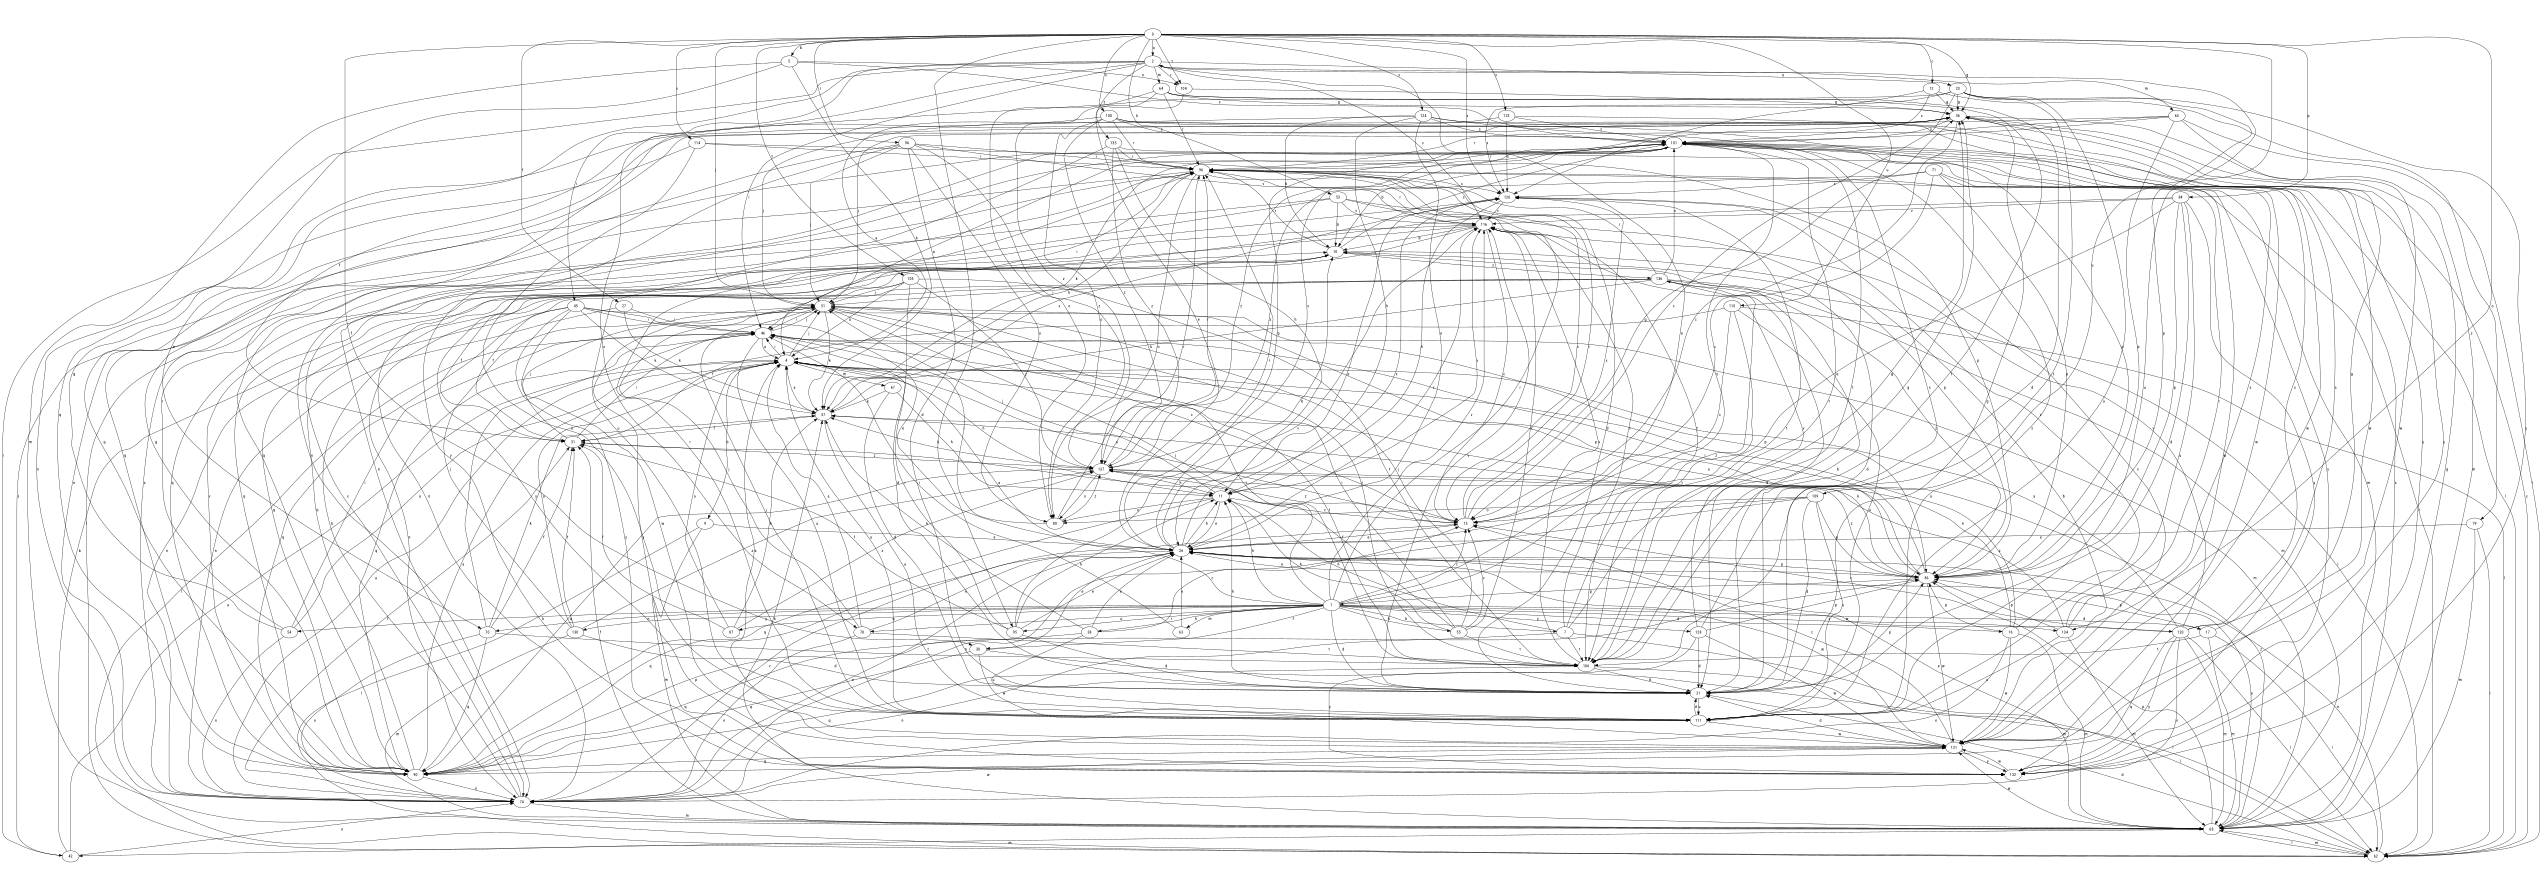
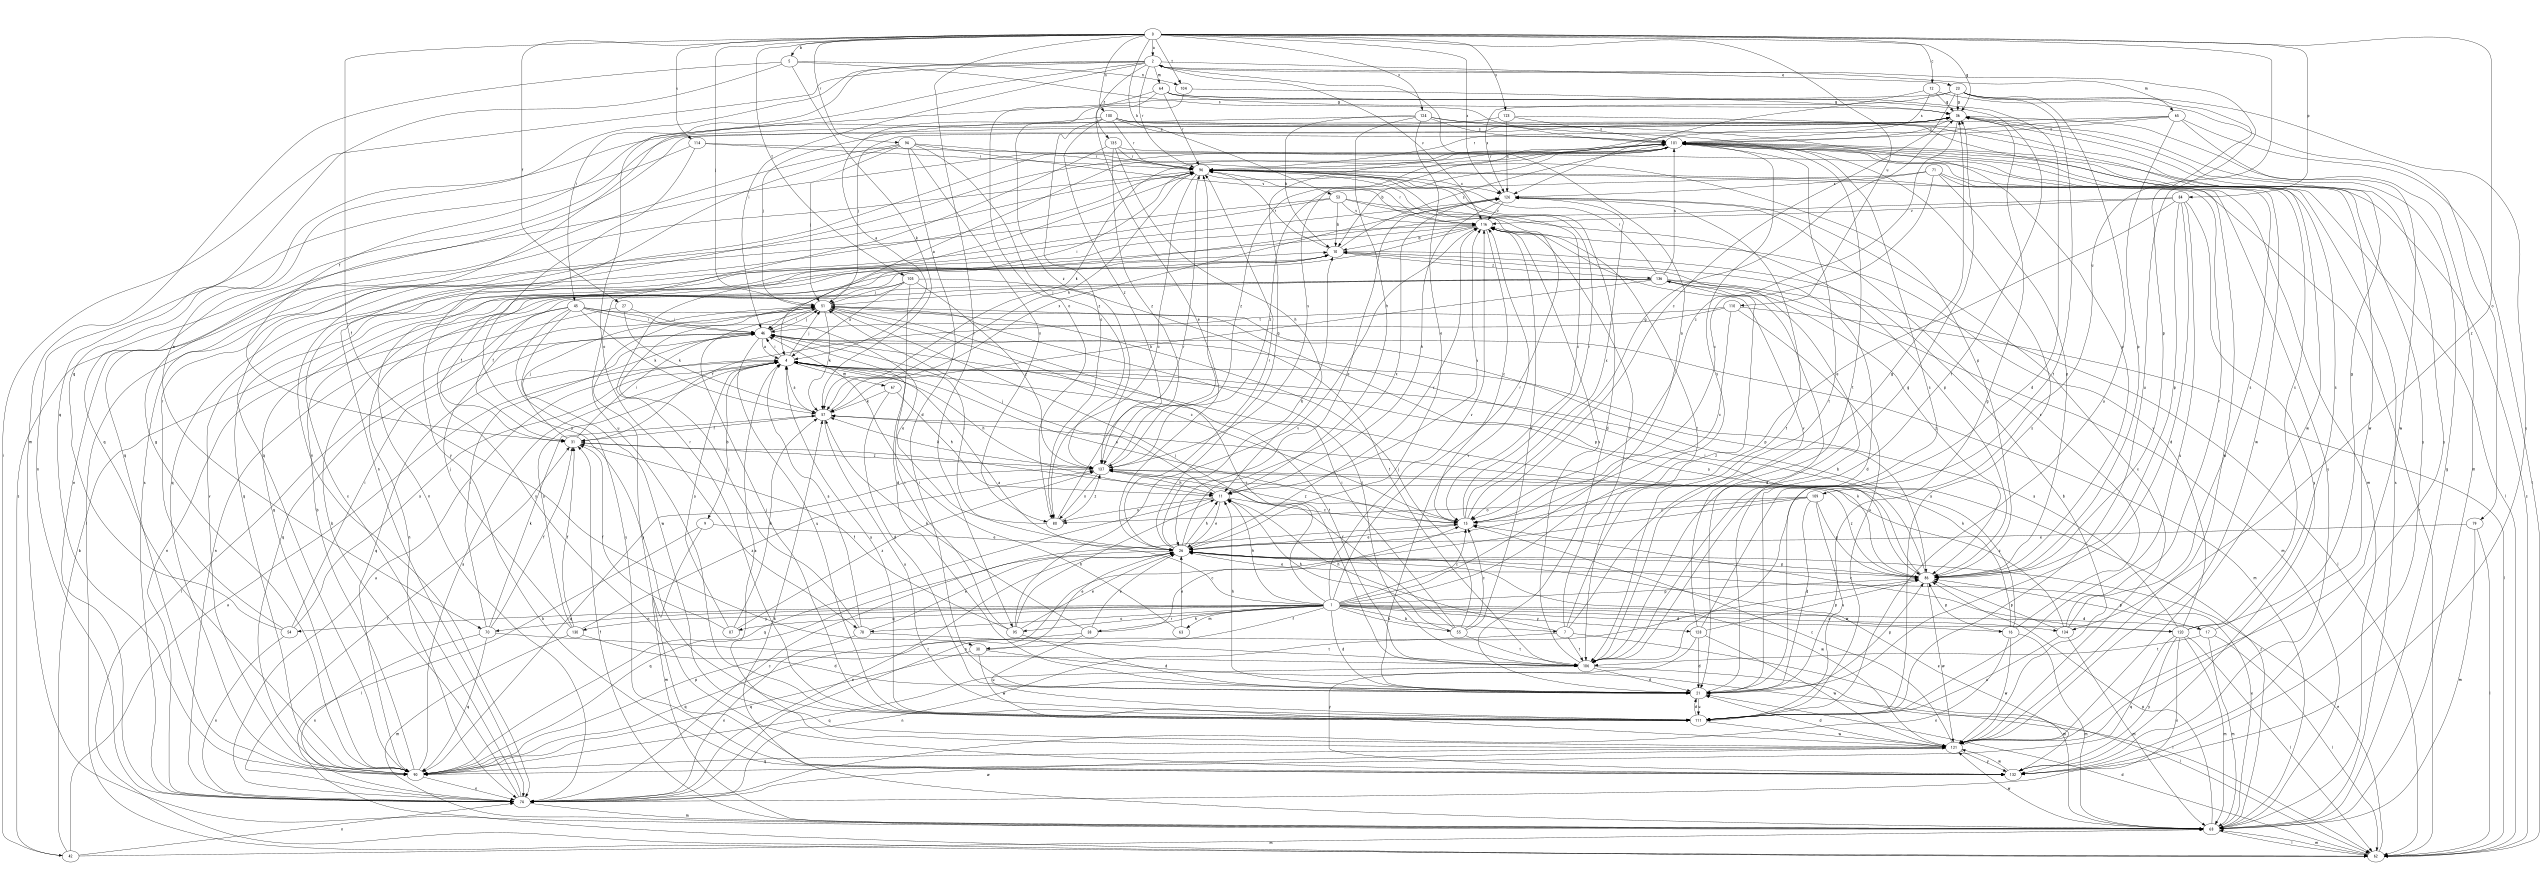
edge "2" -> "104": now "2" -> "96"
edge "110" -> "106": now "110" -> "46"
edge "86" -> "1": reversed
edge "68" -> "42": reversed
